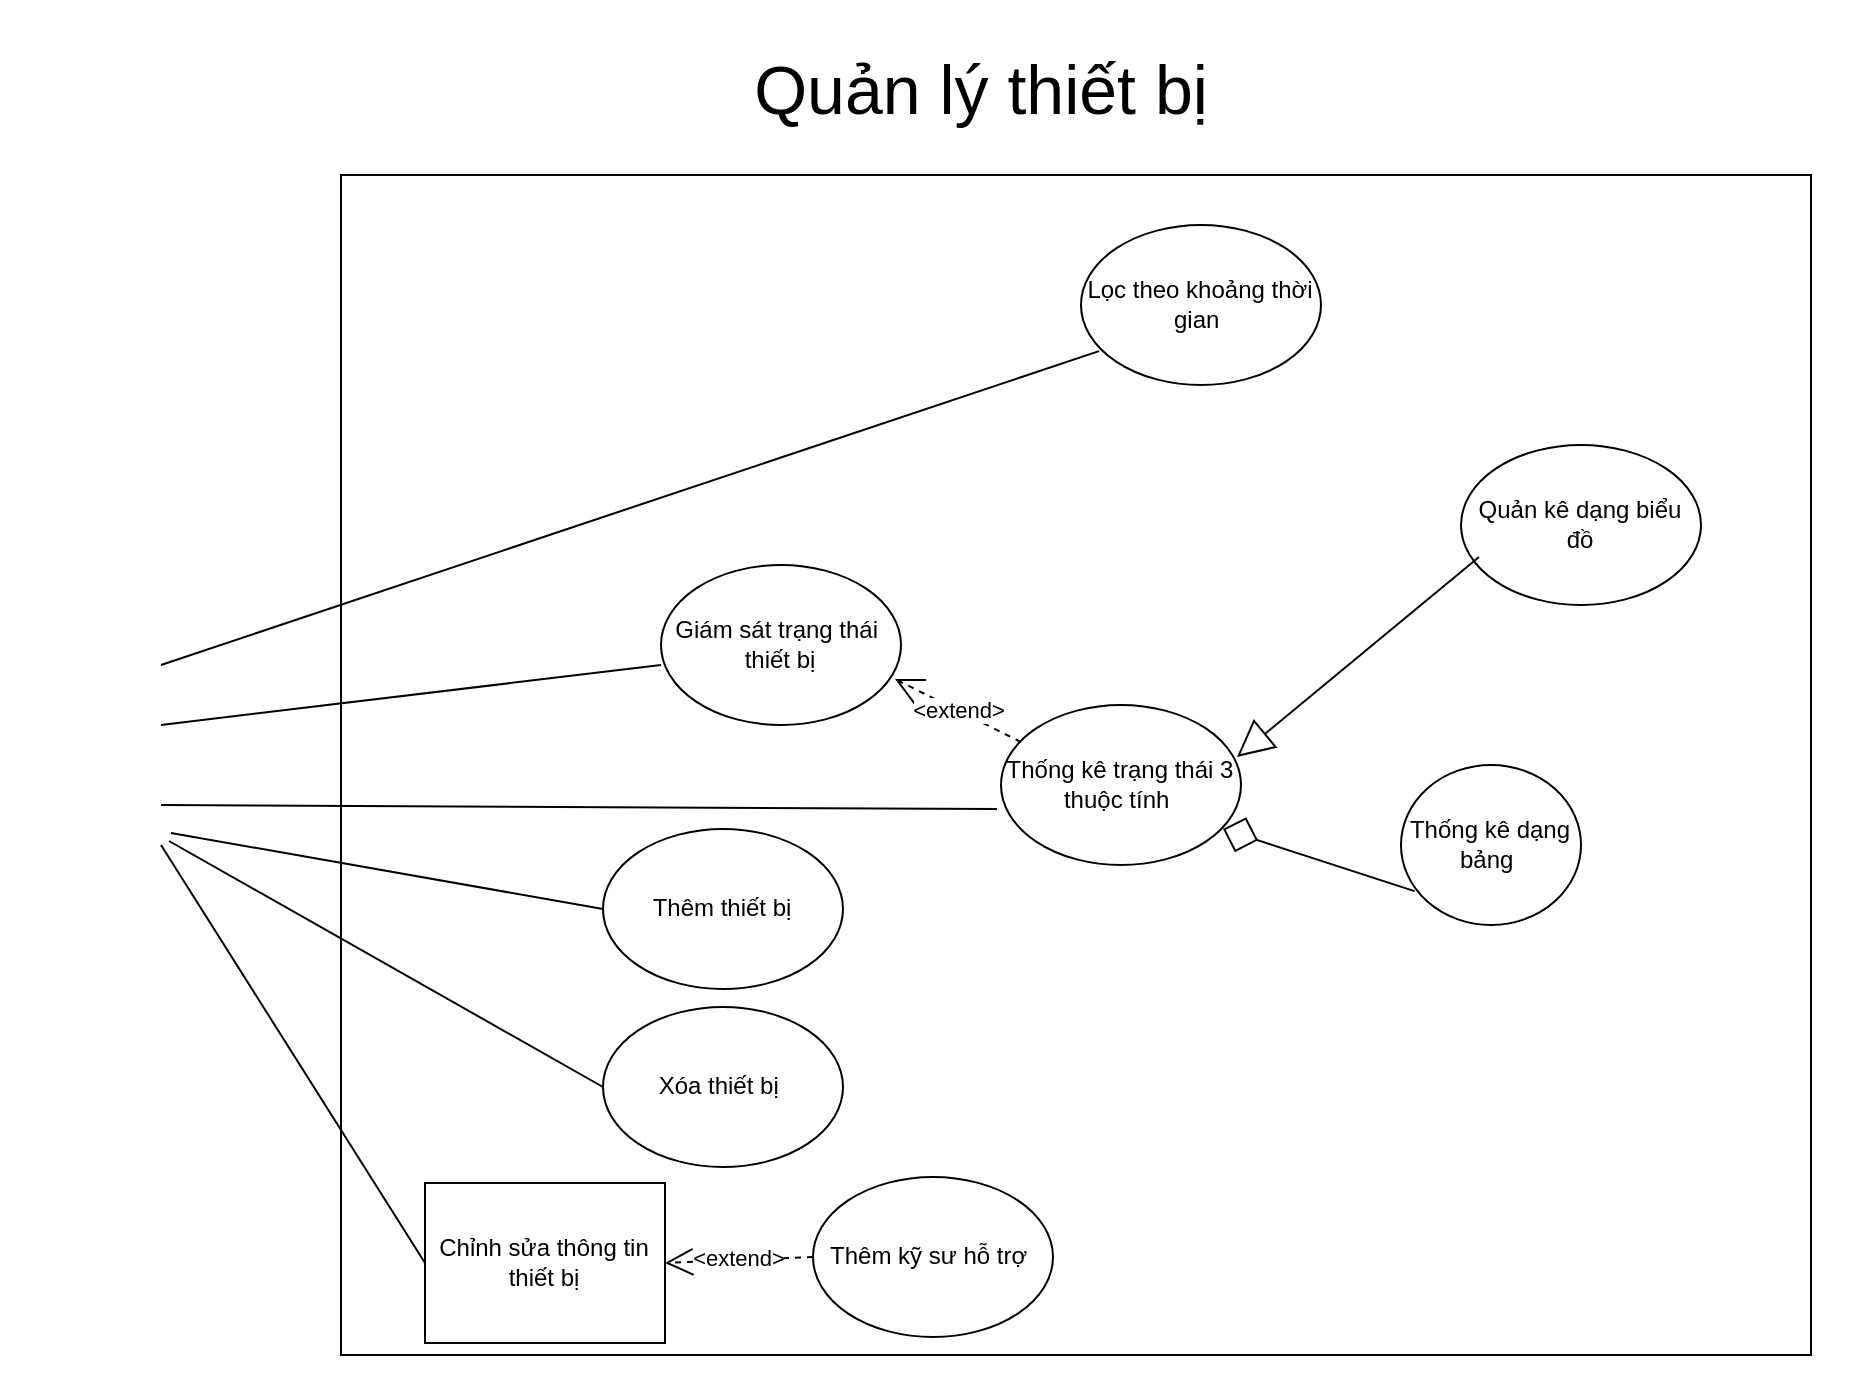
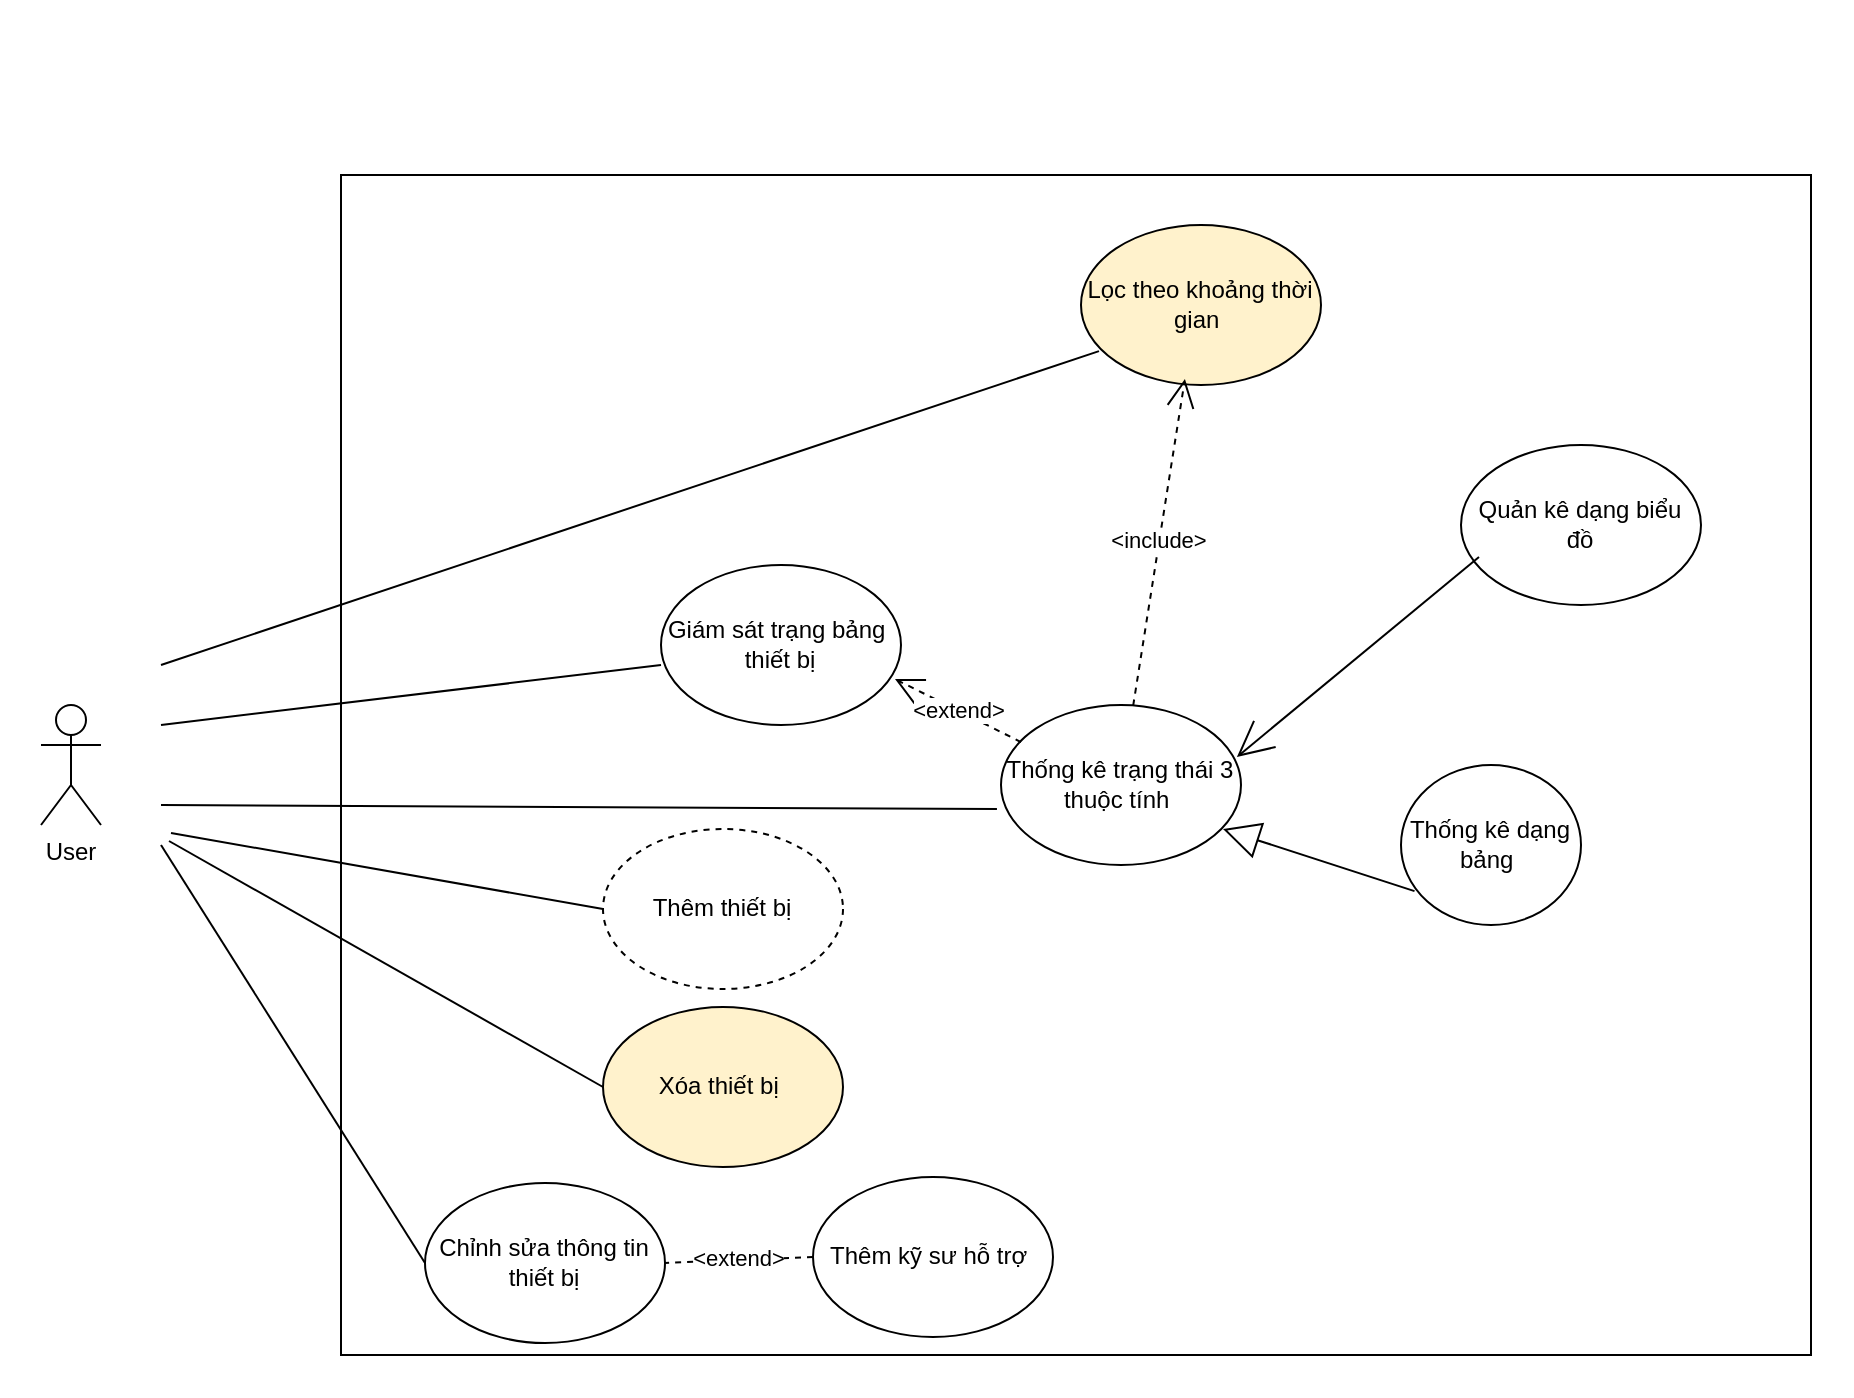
node "Quản lý thiết bị": removed
node "Lọc theo khoảng thời gian": fillcolor #ffffff -> #fff2cc
edge "Thống kê trạng thái 3 thuộc tính" -> "Lọc theo khoảng thời gian": added, label "<include>"
node "Giám sát trạng thái thiết bị": label "Giám sát trạng thái thiết bị" -> "Giám sát trạng bảng thiết bị"
edge "Quản kê dạng biểu đồ" -> "Thống kê trạng thái 3 thuộc tính": arrowhead block -> open
node "User": added
edge "Thống kê dạng bảng" -> "Thống kê trạng thái 3 thuộc tính": arrowhead diamond -> block
node "Thêm thiết bị": style solid -> dashed
node "Xóa thiết bị": fillcolor #ffffff -> #fff2cc
node "Chỉnh sửa thông tin thiết bị": shape rectangle -> ellipse
edge "Thêm kỹ sư hỗ trợ" -> "Chỉnh sửa thông tin thiết bị": arrowhead open -> none
